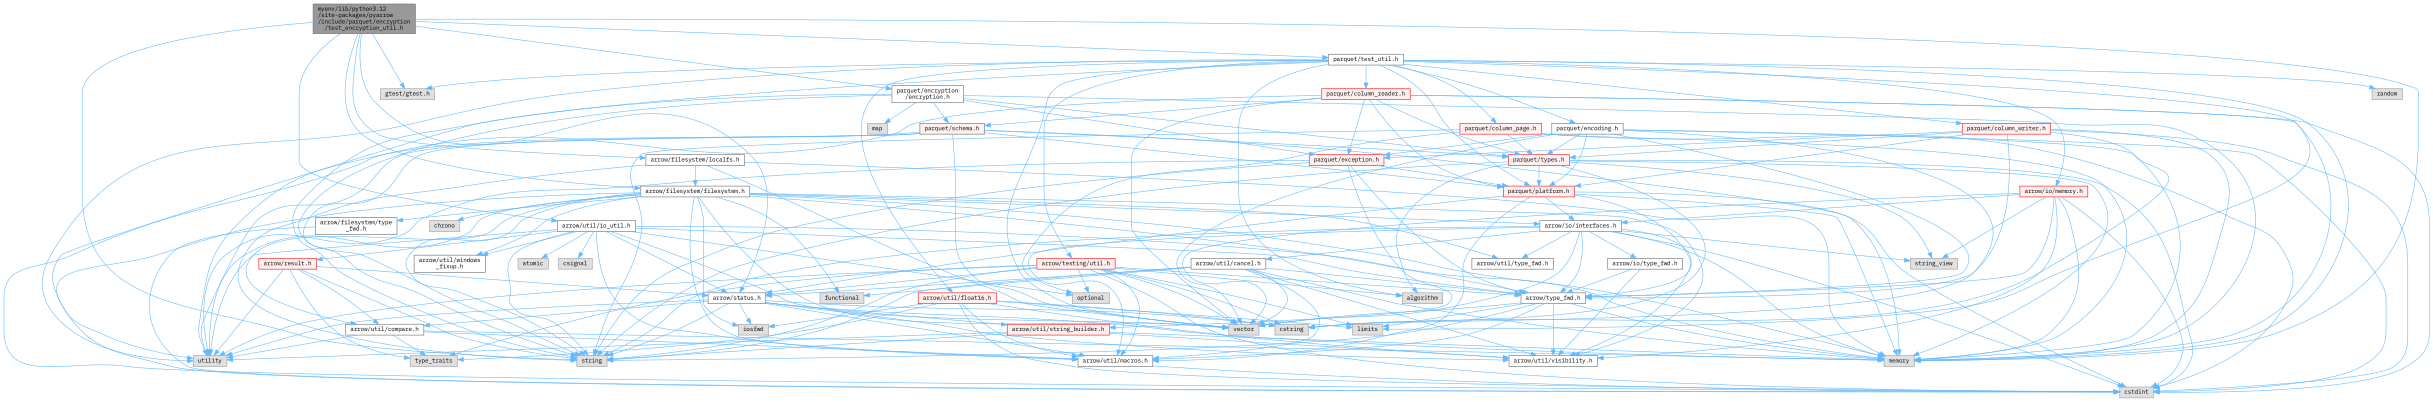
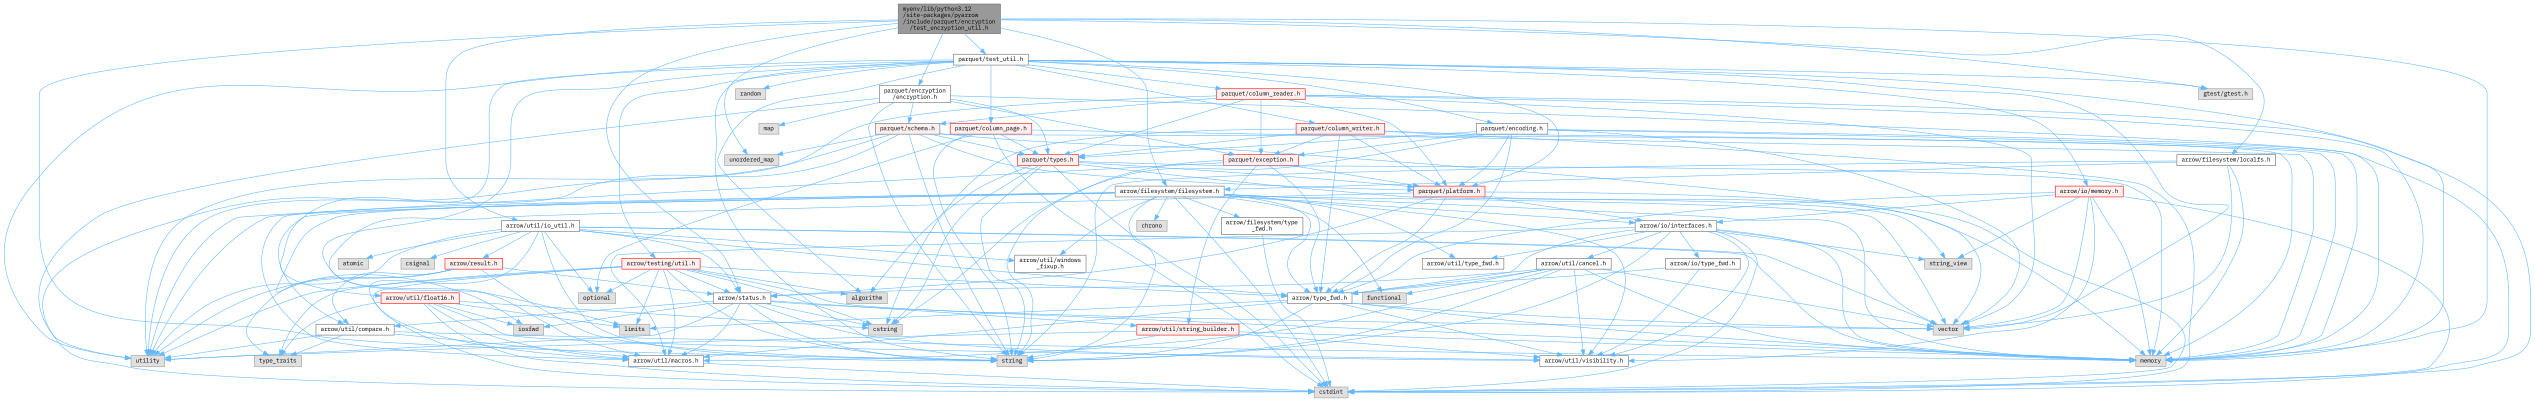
node "unordered_map": added
